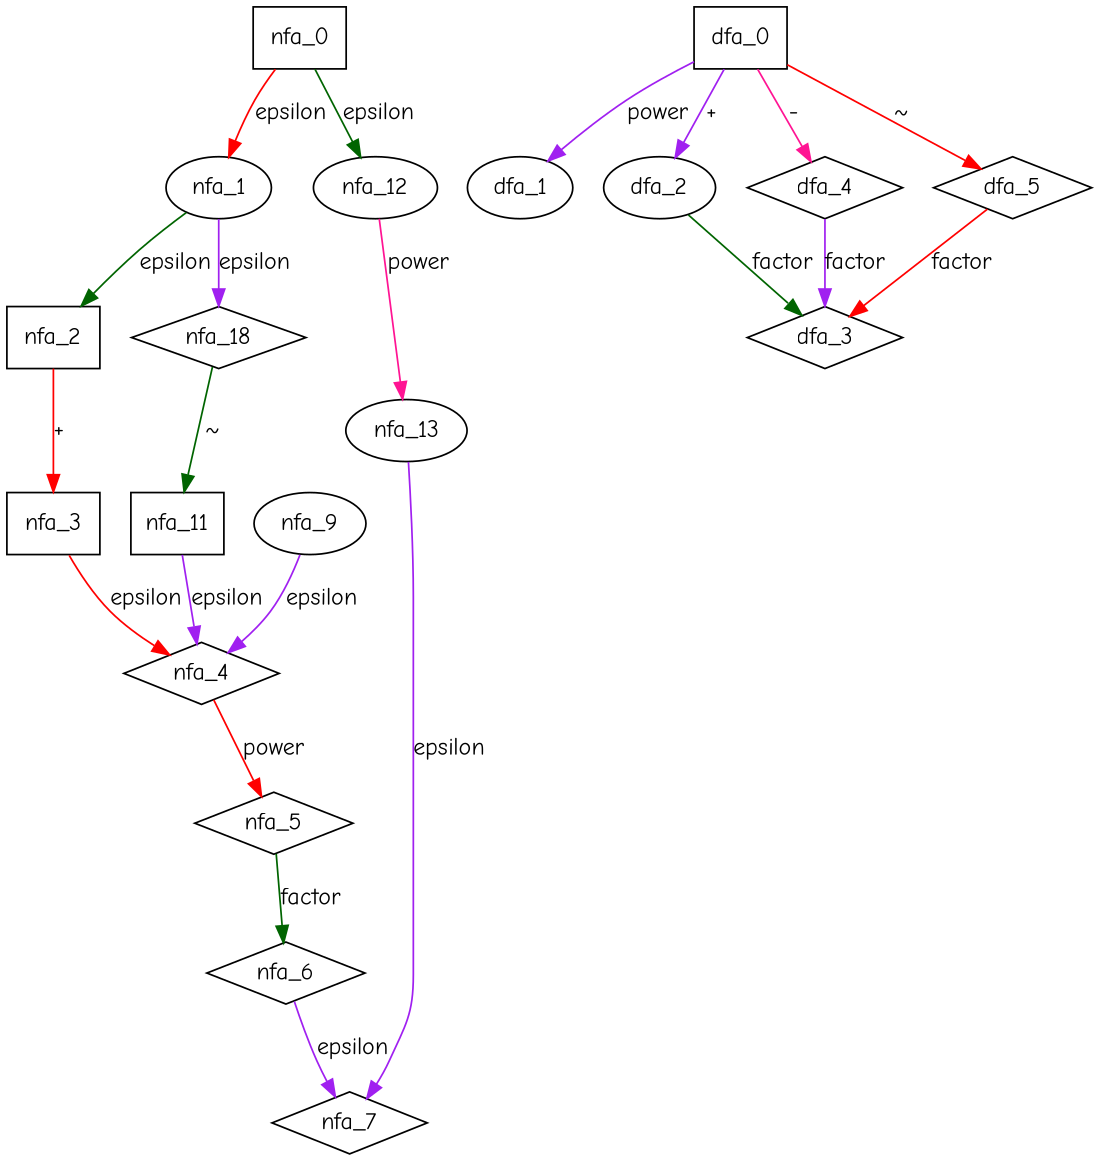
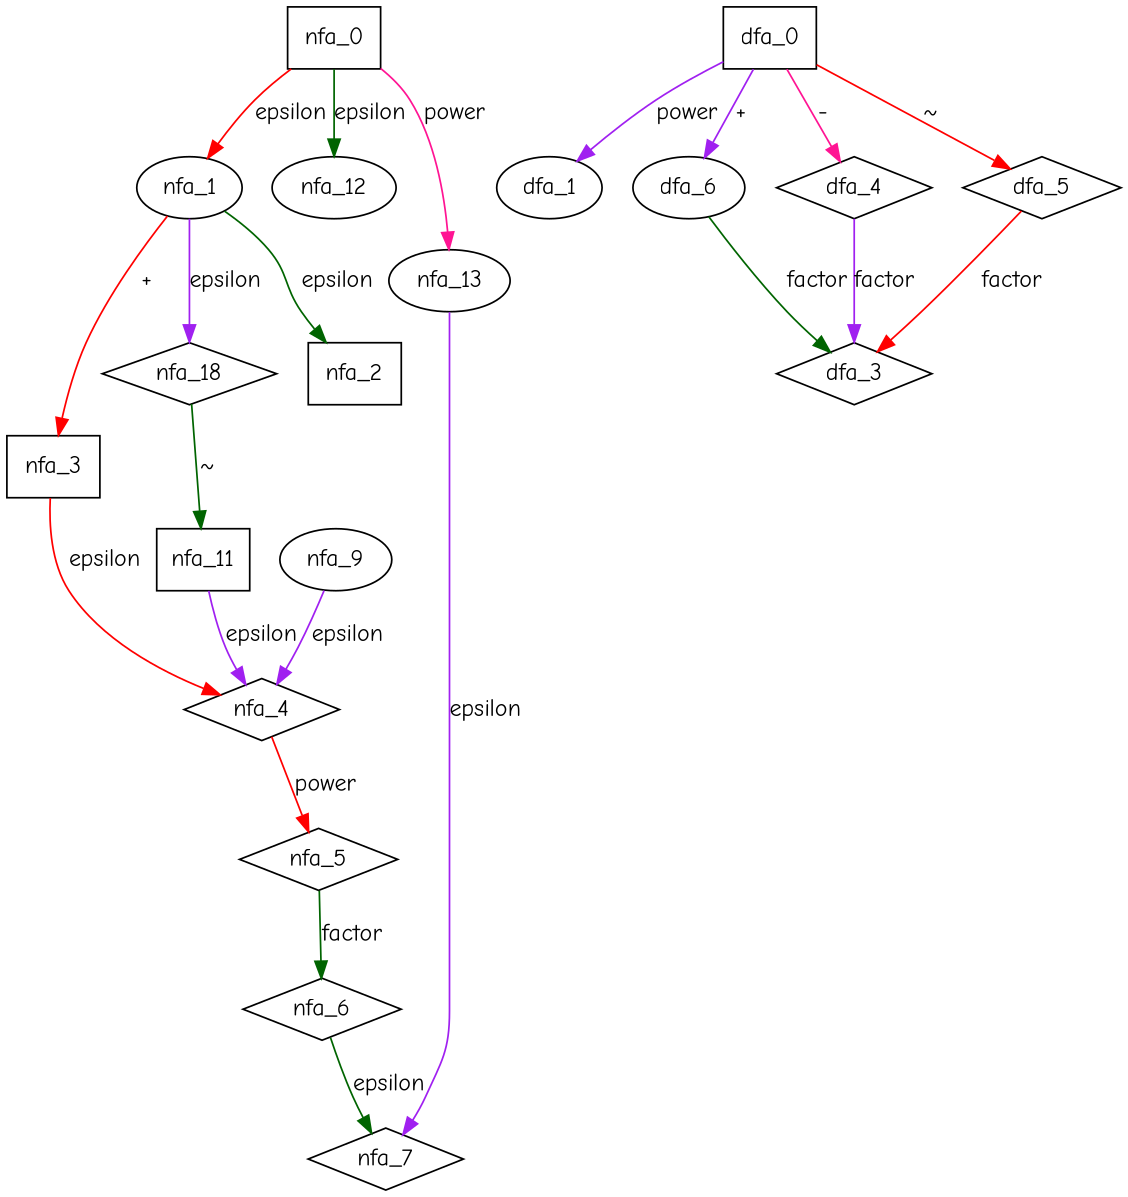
node "dfa_2": label "dfa_2" -> "dfa_6"
edge "nfa_12" -> "nfa_13": now "nfa_0" -> "nfa_13"
edge "nfa_2" -> "nfa_3": now "nfa_1" -> "nfa_3"
edge "nfa_6" -> "nfa_7": color purple -> darkgreen
